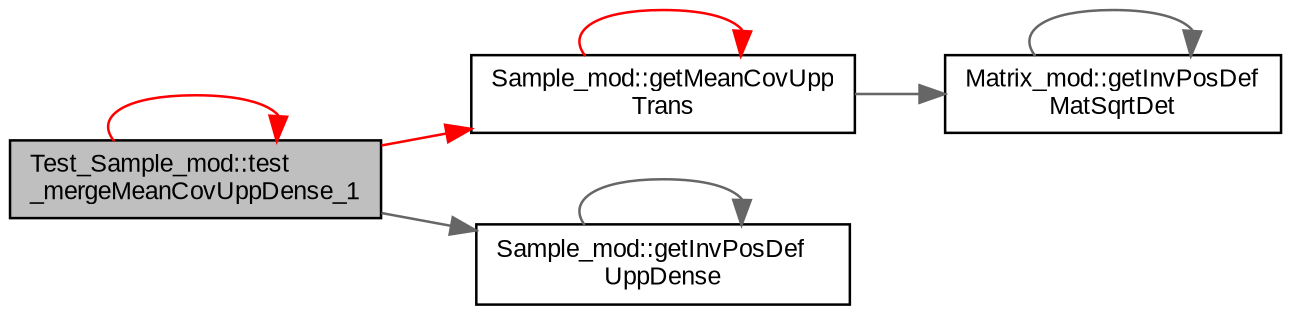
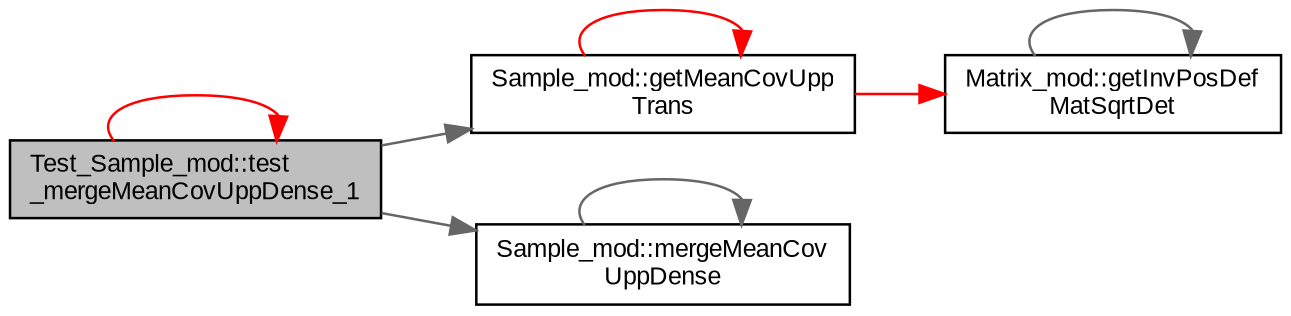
edge "Sample_mod::getMeanCovUpp Trans" -> "Matrix_mod::getInvPosDef MatSqrtDet": color gray40 -> red
edge "Test_Sample_mod::test _mergeMeanCovUppDense_1" -> "Sample_mod::getMeanCovUpp Trans": color red -> gray40
node "Sample_mod::getInvPosDef UppDense": label "Sample_mod::getInvPosDef UppDense" -> "Sample_mod::mergeMeanCov UppDense"
